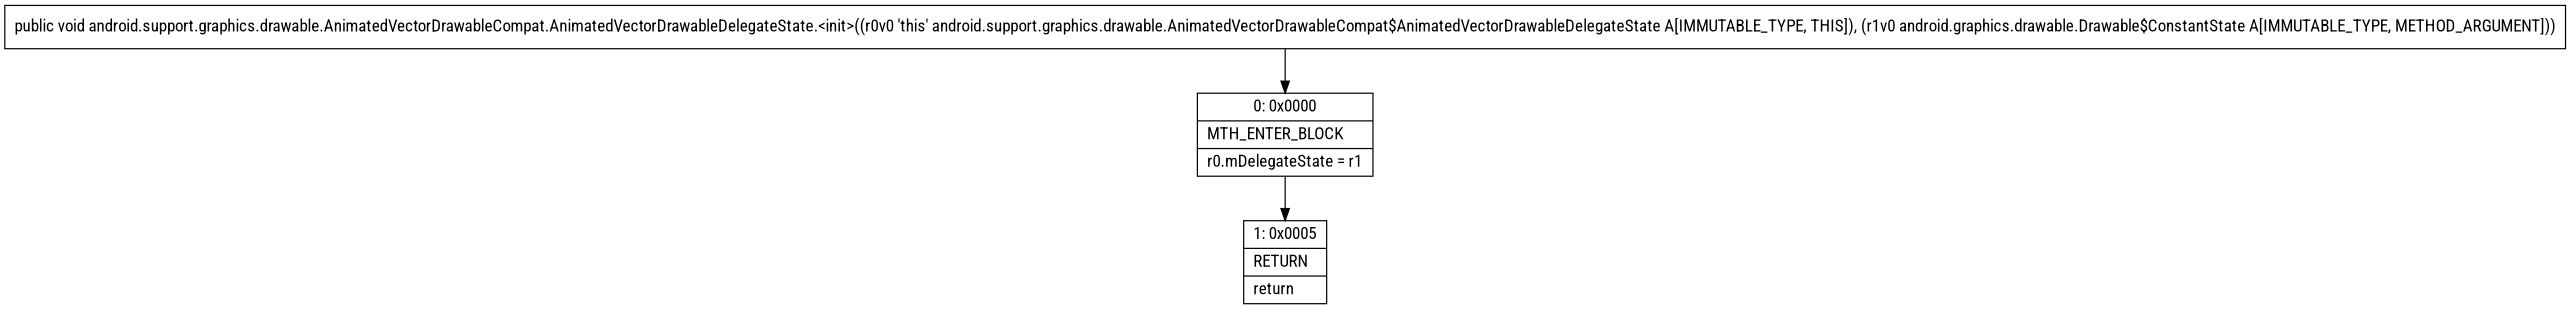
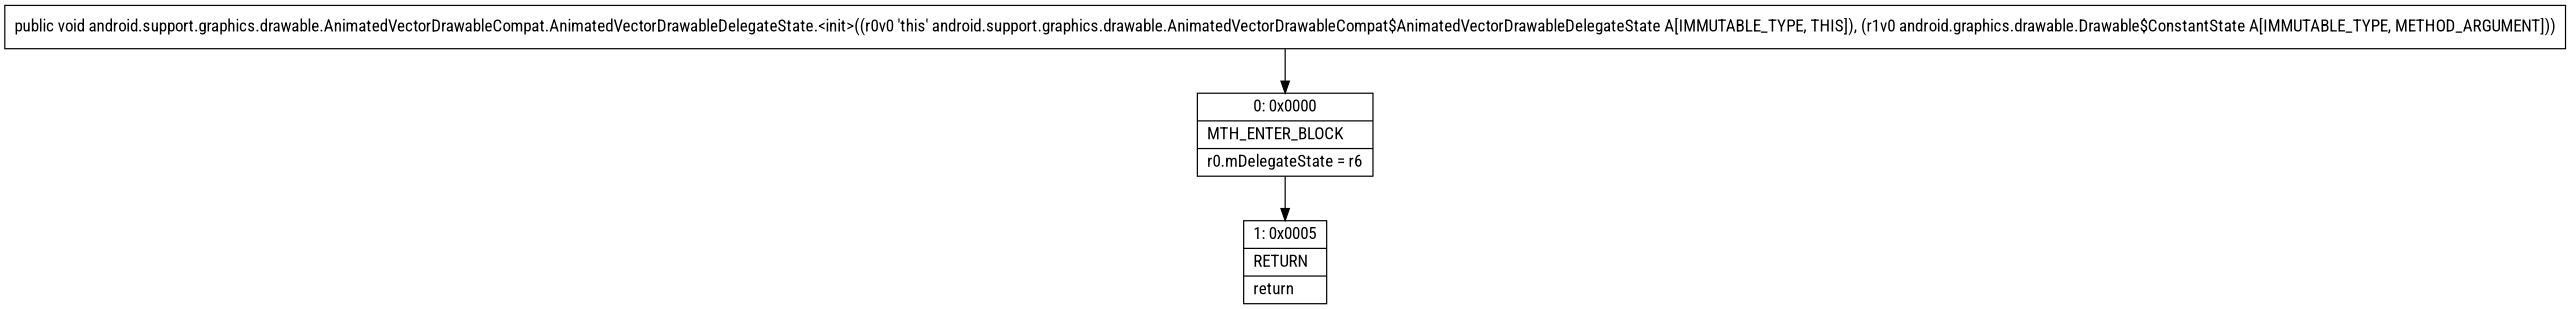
node "0: 0x0000": text "r0.mDelegateState = r1" -> "r0.mDelegateState = r6"
